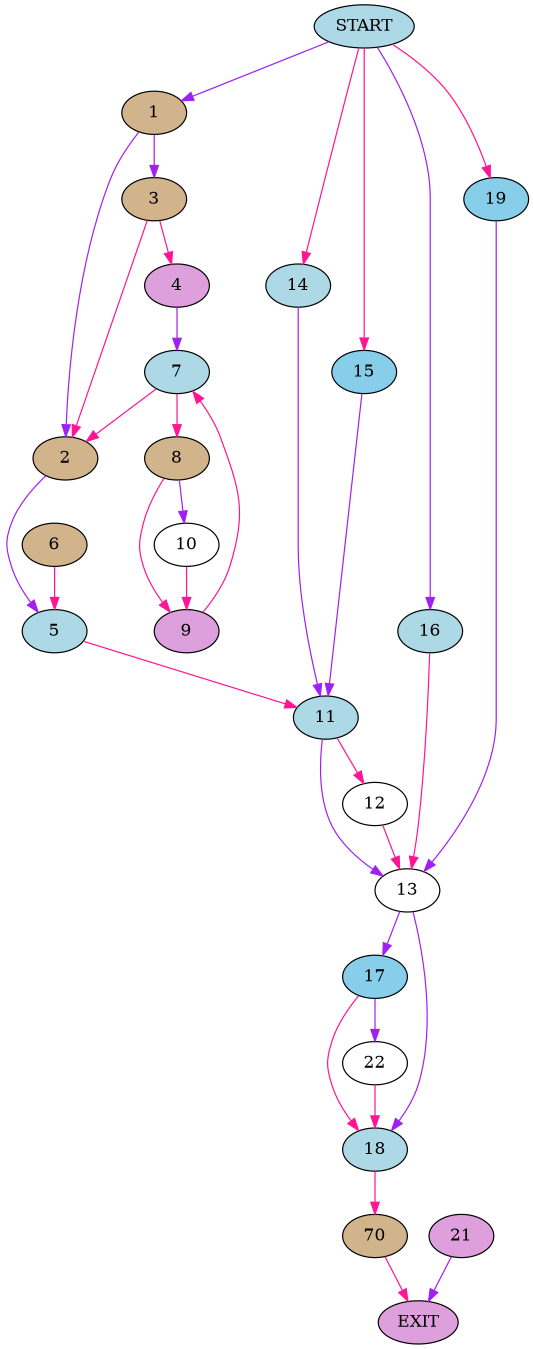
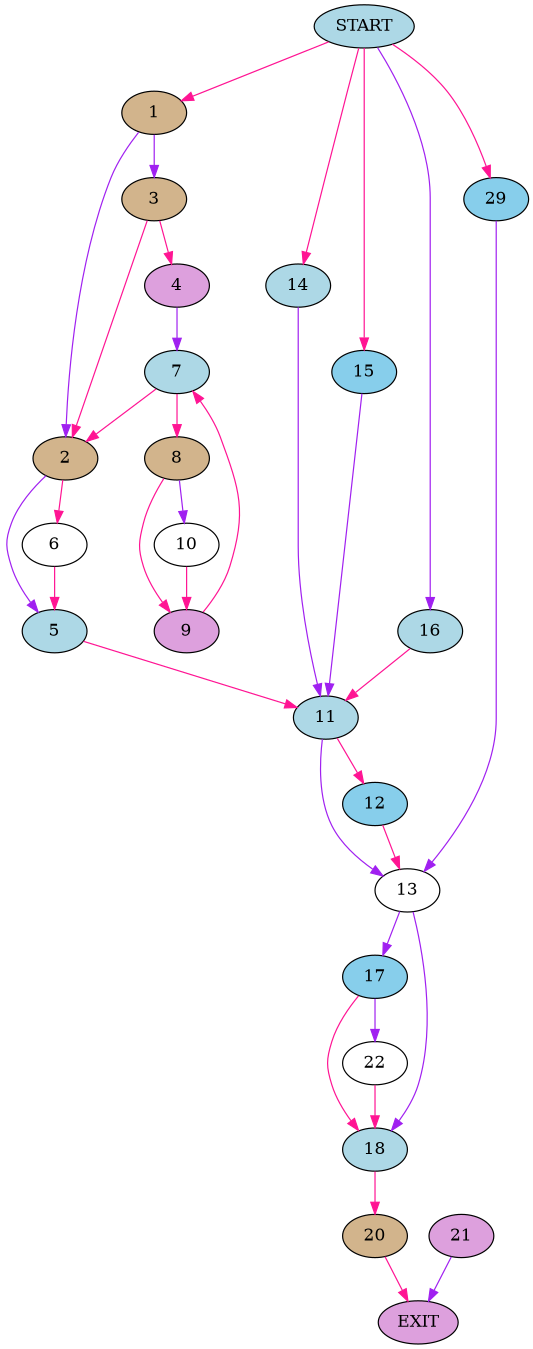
edge "START" -> "1": color purple -> deeppink
node "19": label "19" -> "29"
edge "2" -> "6": added
node "6": fillcolor tan -> white
edge "16" -> "13": now "16" -> "11"
node "12": fillcolor white -> skyblue
node "70": label "70" -> "20"
